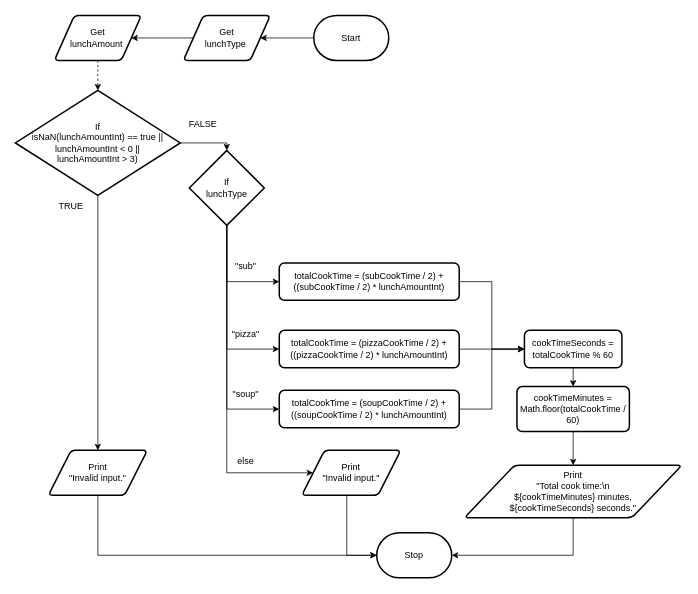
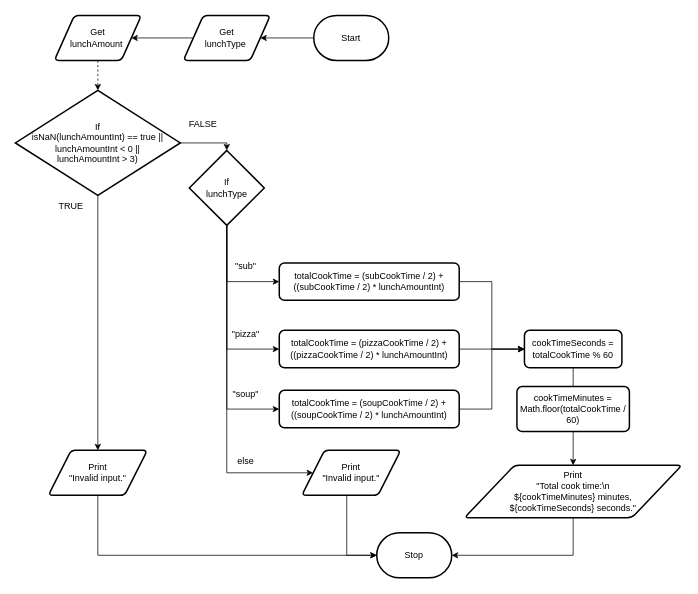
edge "cookTimeSeconds = totalCookTime % 60" -> "cookTimeMinutes = Math.floor(totalCookTime / 60)": arrowhead classic -> none
